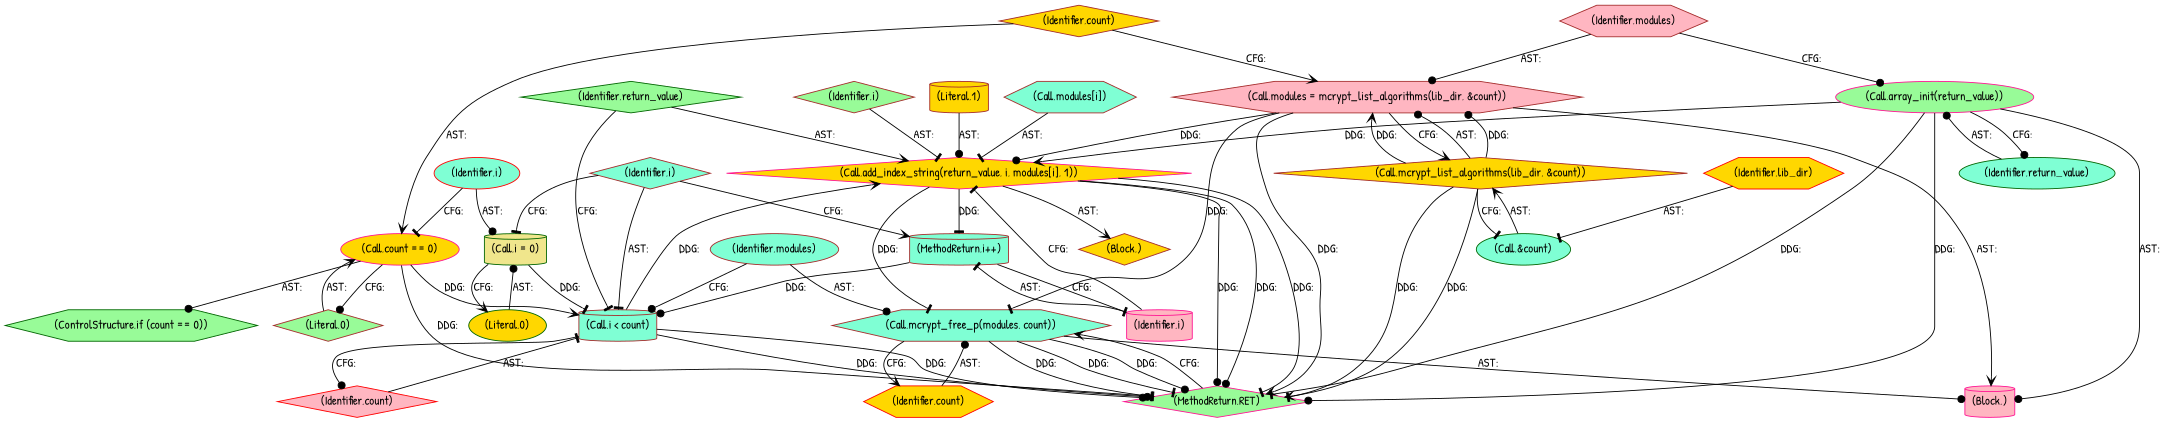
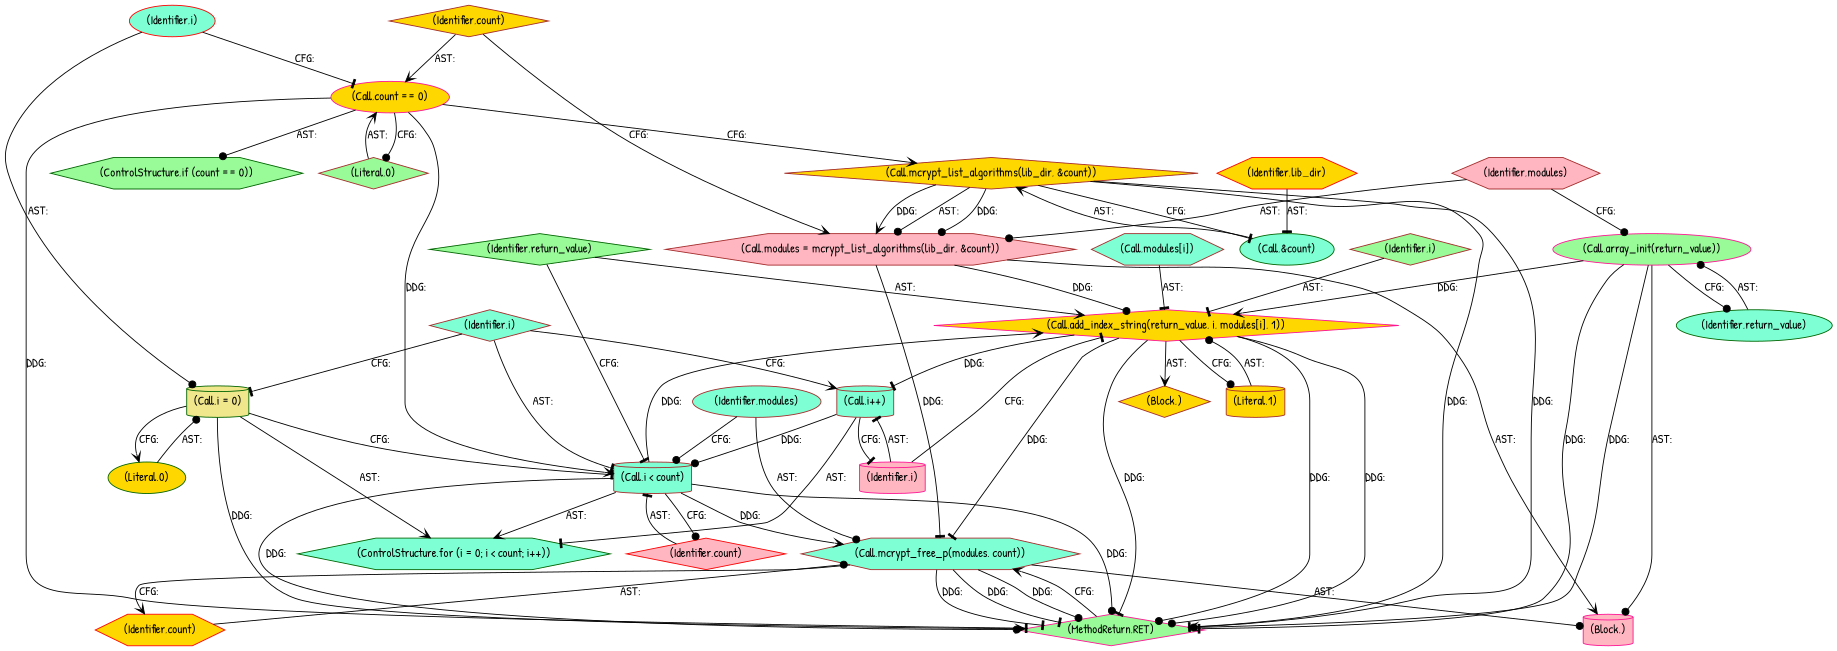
edge "(Call,modules = mcrypt_list_algorithms(lib_dir, &count))" -> "(Call,mcrypt_list_algorithms(lib_dir, &count))": now "(Call,count == 0)" -> "(Call,mcrypt_list_algorithms(lib_dir, &count))"
edge "(Call,modules = mcrypt_list_algorithms(lib_dir, &count))" -> "(MethodReturn,RET)": now "(Call,i = 0)" -> "(MethodReturn,RET)"
node "(MethodReturn,i++)": label "(MethodReturn,i++)" -> "(Call,i++)"
edge "(Call,i = 0)" -> "(Call,i < count)": label "DDG: " -> "CFG: "
edge "(Call,add_index_string(return_value, i, modules[i], 1))" -> "(Literal,1)": added, label "CFG:"
edge "(Call,i < count)" -> "(Call,mcrypt_free_p(modules, count))": added, label "DDG:"
node "(ControlStructure,for (i = 0; i < count; i++))": added
